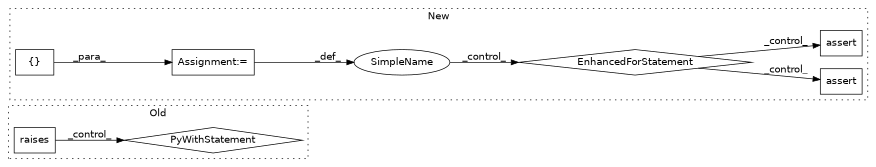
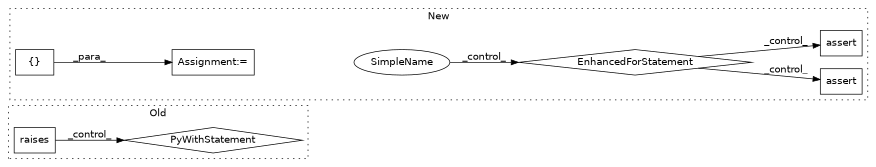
edge "Assignment:=" -> "SimpleName": removed, label "_def_"
